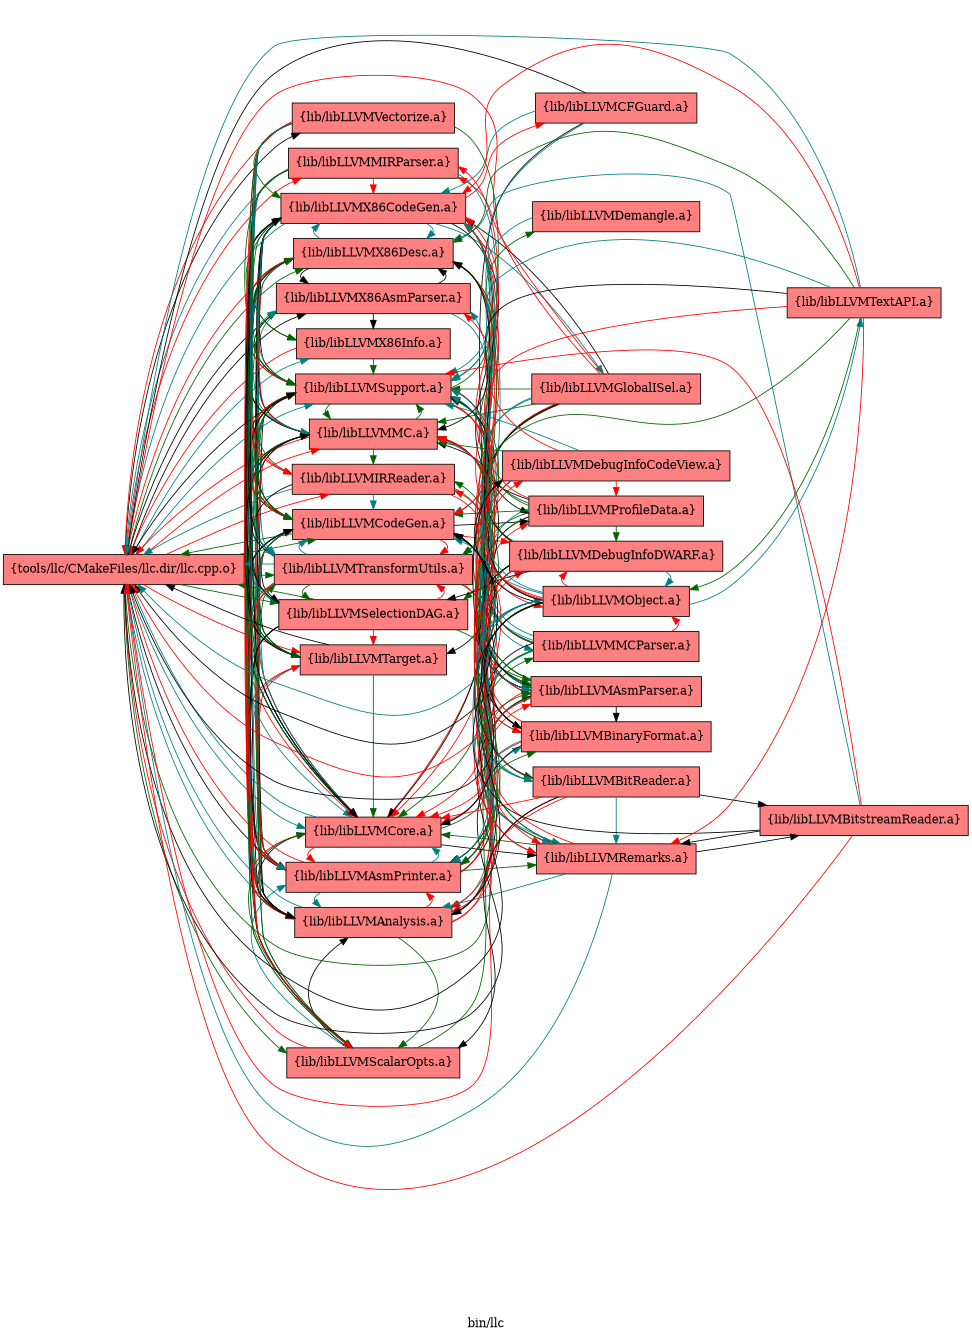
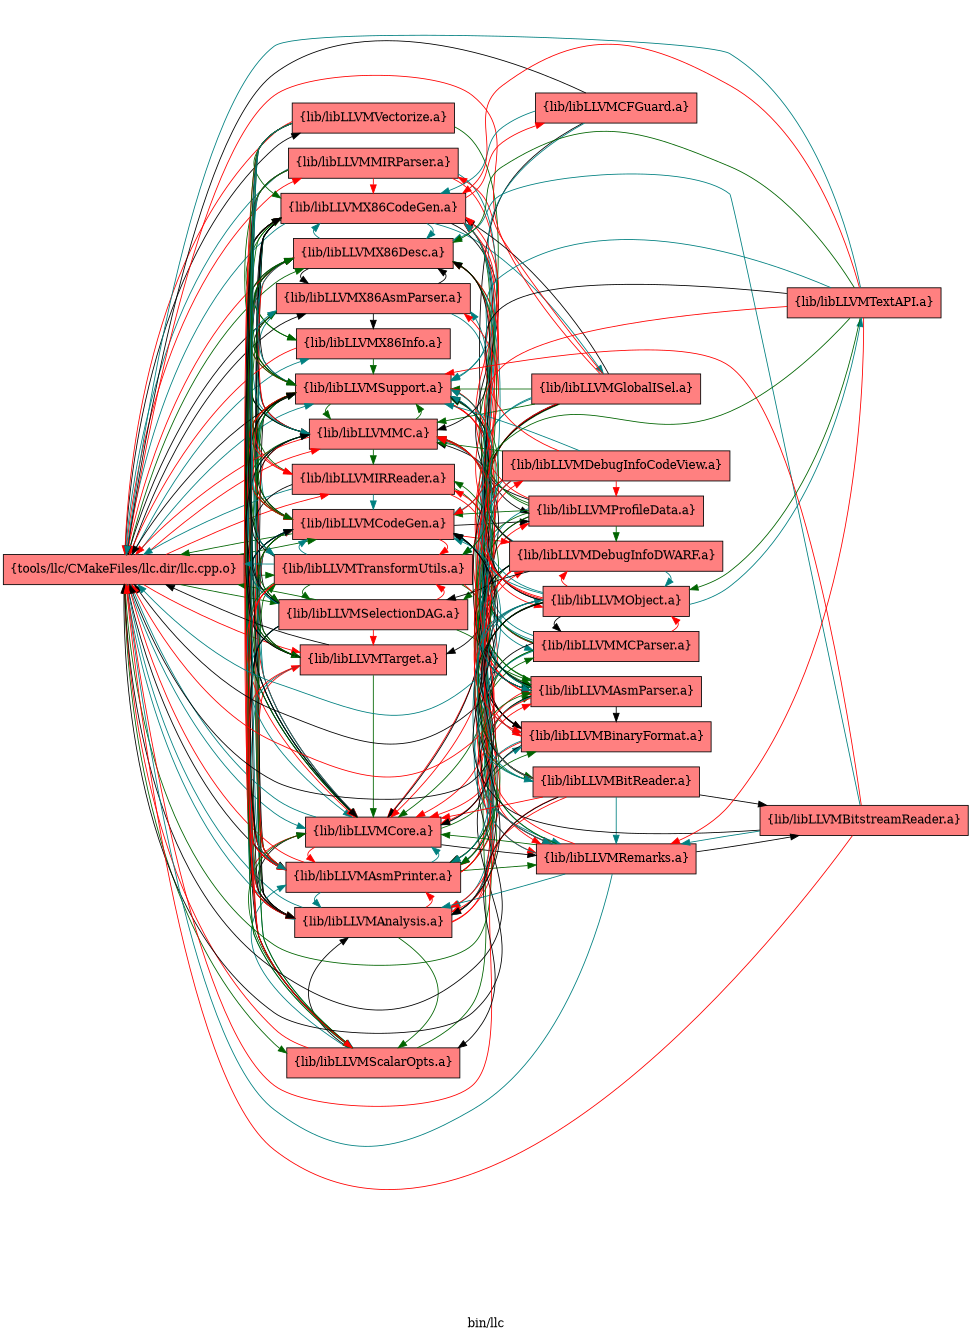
node "{lib/libLLVMDemangle.a}": removed
edge "{lib/libLLVMSupport.a}" -> "{lib/libLLVMX86Desc.a}": color red -> darkgreen
edge "{lib/libLLVMX86CodeGen.a}" -> "{lib/libLLVMTransformUtils.a}": removed
edge "{lib/libLLVMBinaryFormat.a}" -> "{lib/libLLVMMIRParser.a}": reversed
edge "{lib/libLLVMCodeGen.a}" -> "{lib/libLLVMSelectionDAG.a}": added
edge "{lib/libLLVMObject.a}" -> "{lib/libLLVMDebugInfoCodeView.a}": now "{lib/libLLVMObject.a}" -> "{lib/libLLVMMCParser.a}"
edge "{lib/libLLVMMC.a}" -> "{lib/libLLVMAsmPrinter.a}": now "{lib/libLLVMMC.a}" -> "{lib/libLLVMAsmParser.a}"
edge "{lib/libLLVMRemarks.a}" -> "{lib/libLLVMCodeGen.a}": color red -> teal
edge "{lib/libLLVMBitstreamReader.a}" -> "{lib/libLLVMRemarks.a}": color black -> teal
